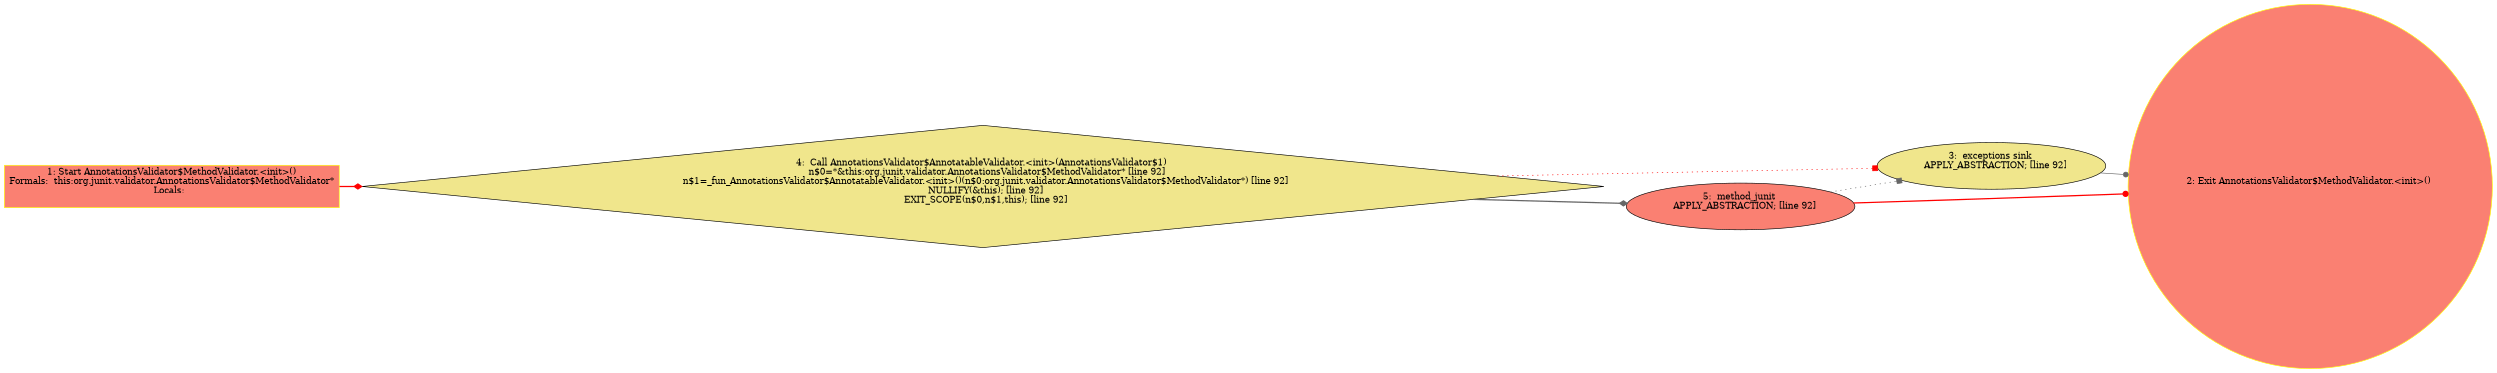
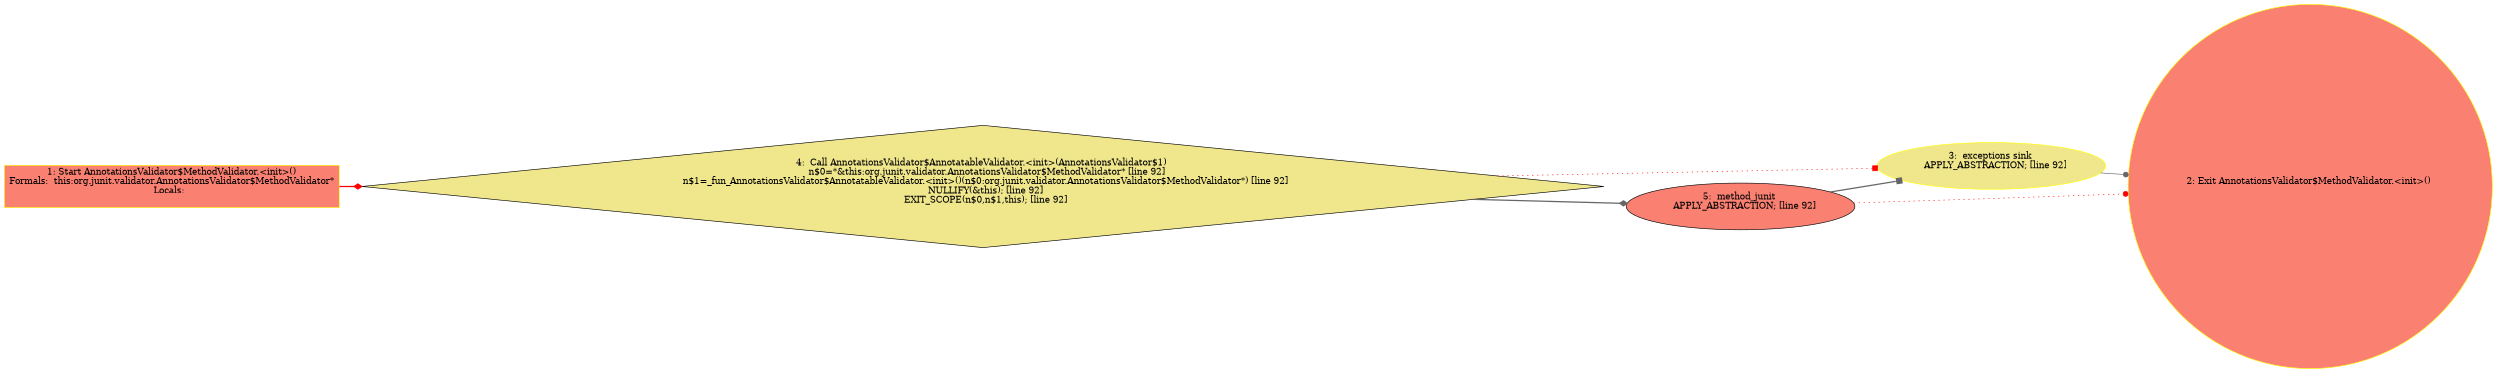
node "3:  exceptions sink APPLY_ABSTRACTION; [line 92]": color black -> yellow
edge "5:  method_junit APPLY_ABSTRACTION; [line 92]" -> "3:  exceptions sink APPLY_ABSTRACTION; [line 92]": style dotted -> bold
edge "5:  method_junit APPLY_ABSTRACTION; [line 92]" -> "2: Exit AnnotationsValidator$MethodValidator.<init>()": style bold -> dotted
